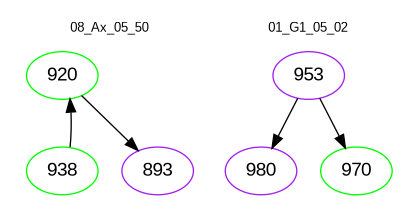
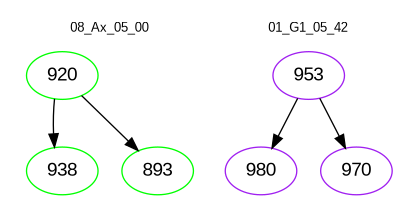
cluster "08_Ax_05_50": label "08_Ax_05_50" -> "08_Ax_05_00"
cluster "01_G1_05_02": label "01_G1_05_02" -> "01_G1_05_42"
edge "938" -> "920": reversed
node "893": color purple -> green
node "970": color green -> purple
